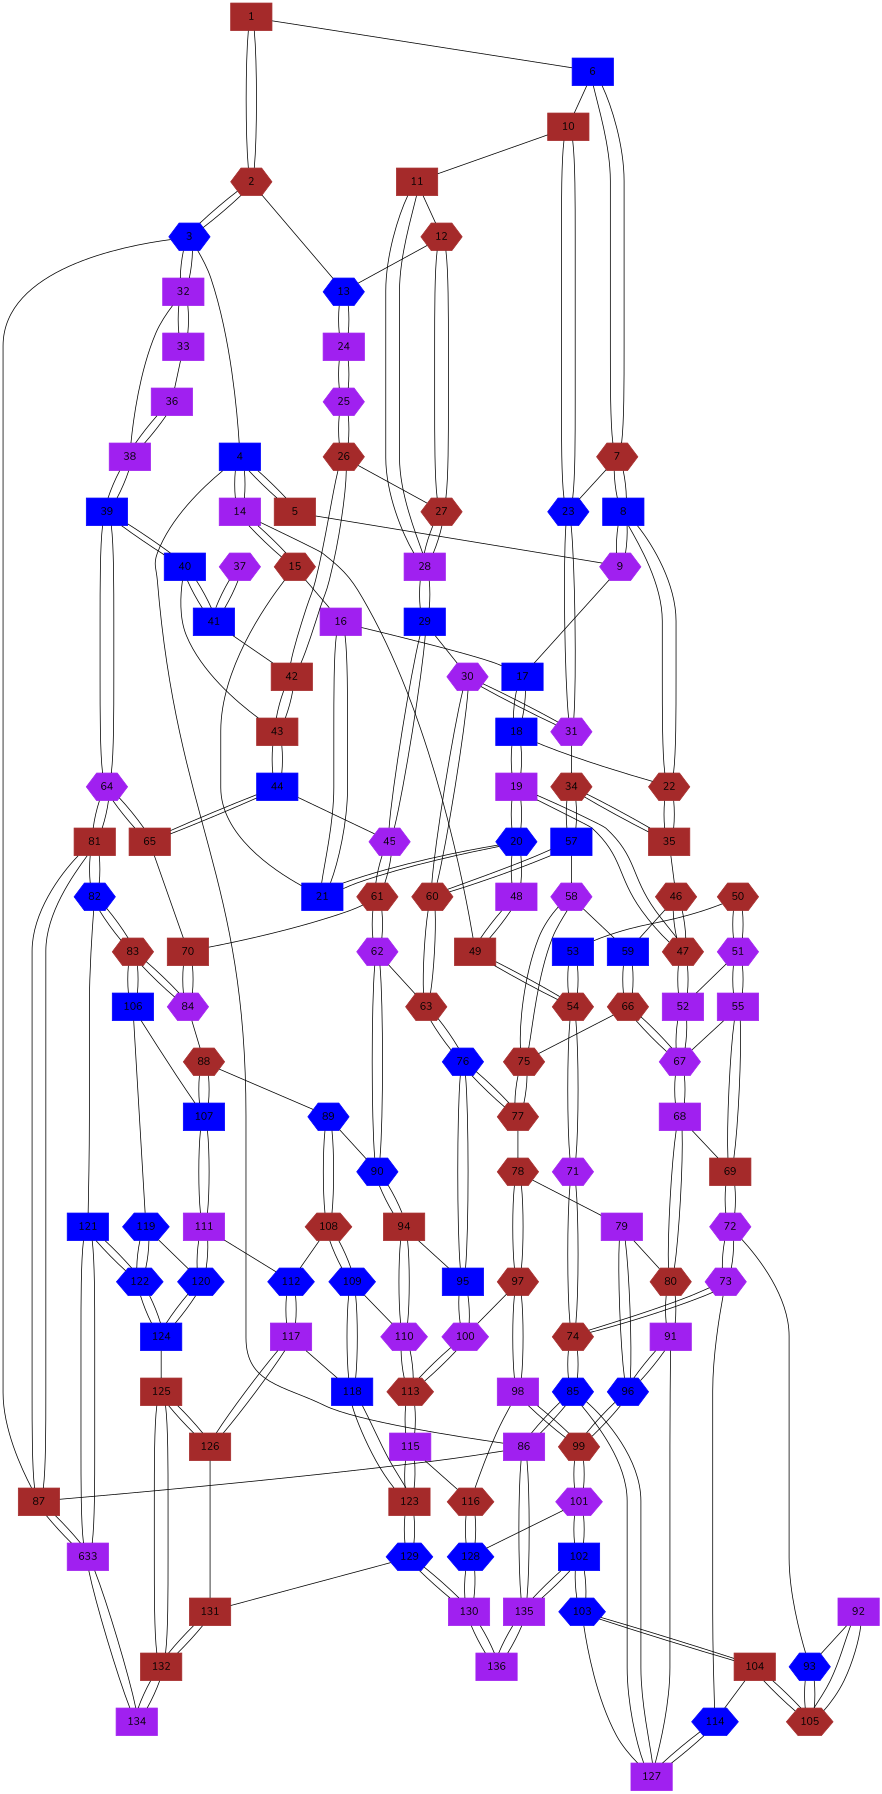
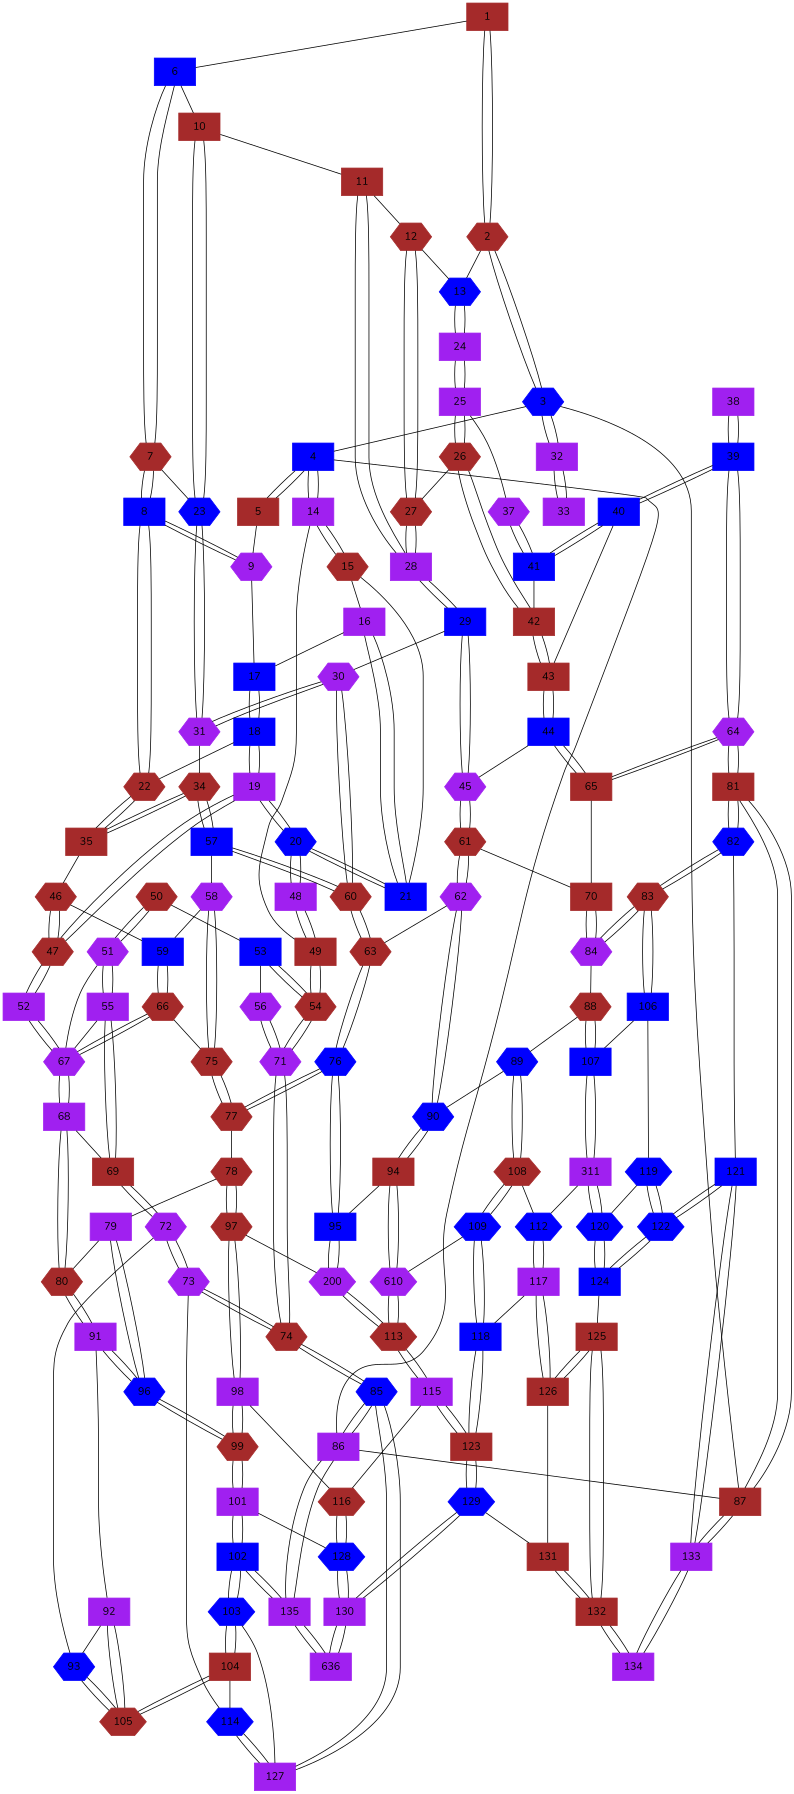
edge "32" -- "38": removed
node "36": removed
node "25": shape hexagon -> box
edge "25" -- "37": added
edge "51" -- "52": now "51" -- "67"
node "56": added
node "111": label "111" -> "311"
node "110": label "110" -> "610"
node "100": label "100" -> "200"
node "101": shape hexagon -> box
node "633": label "633" -> "133"
edge "91" -- "127": now "91" -- "92"
node "136": label "136" -> "636"
